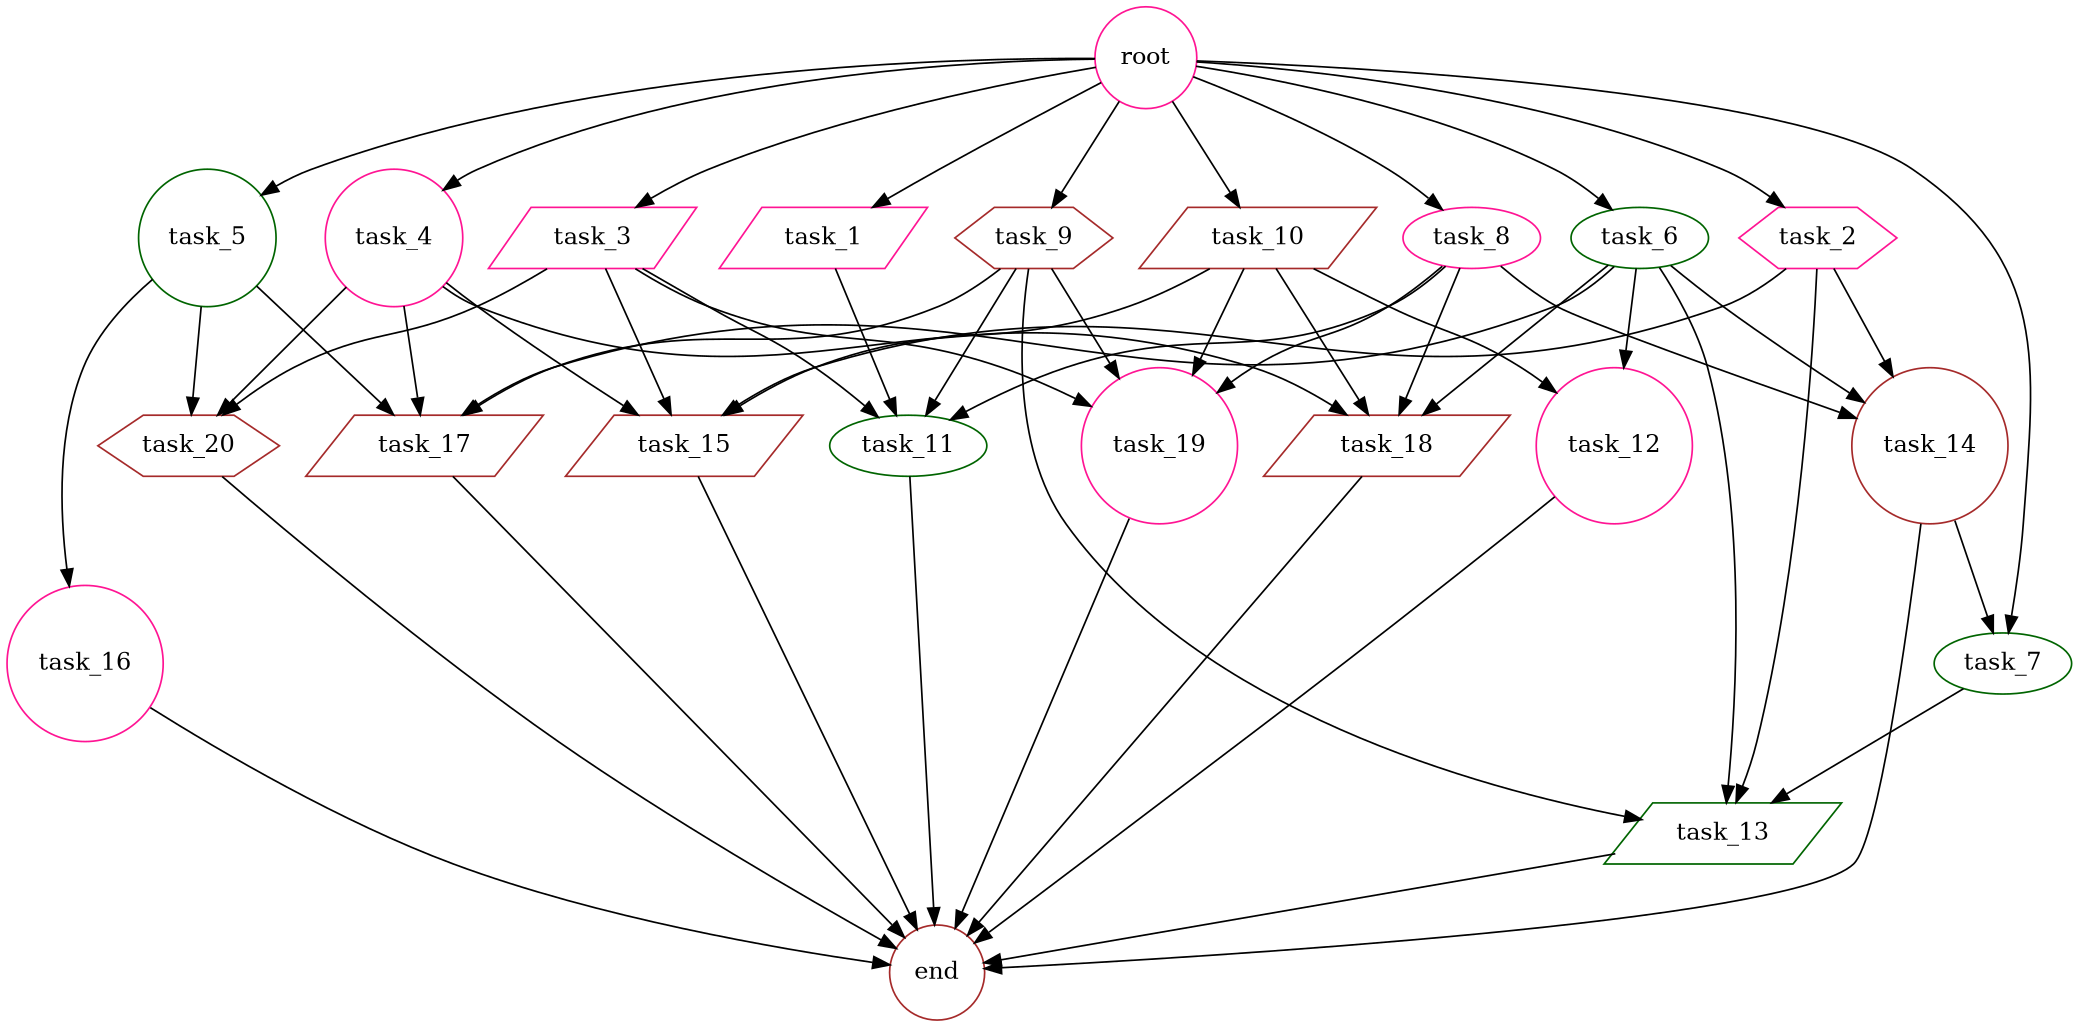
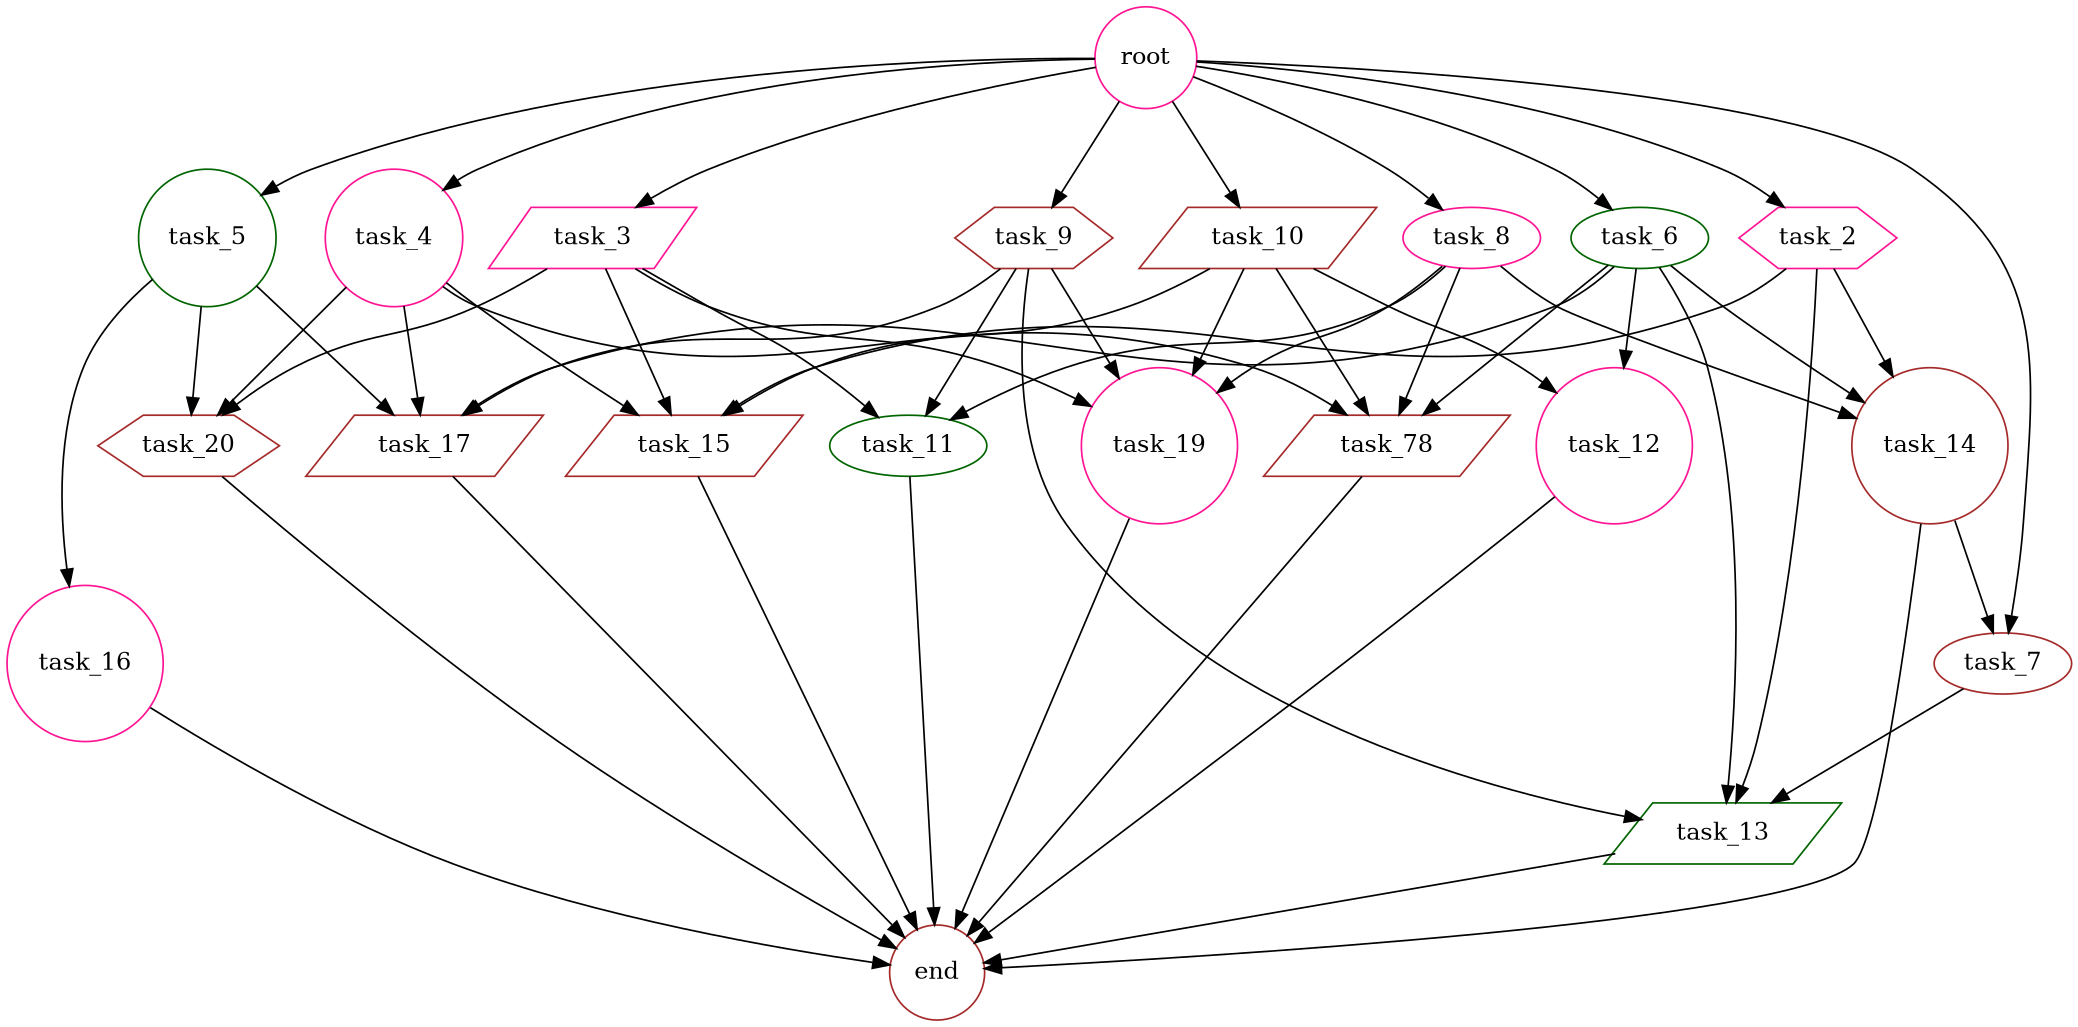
node "task_1": removed
node "task_18": label "task_18" -> "task_78"
node "task_7": color darkgreen -> brown
